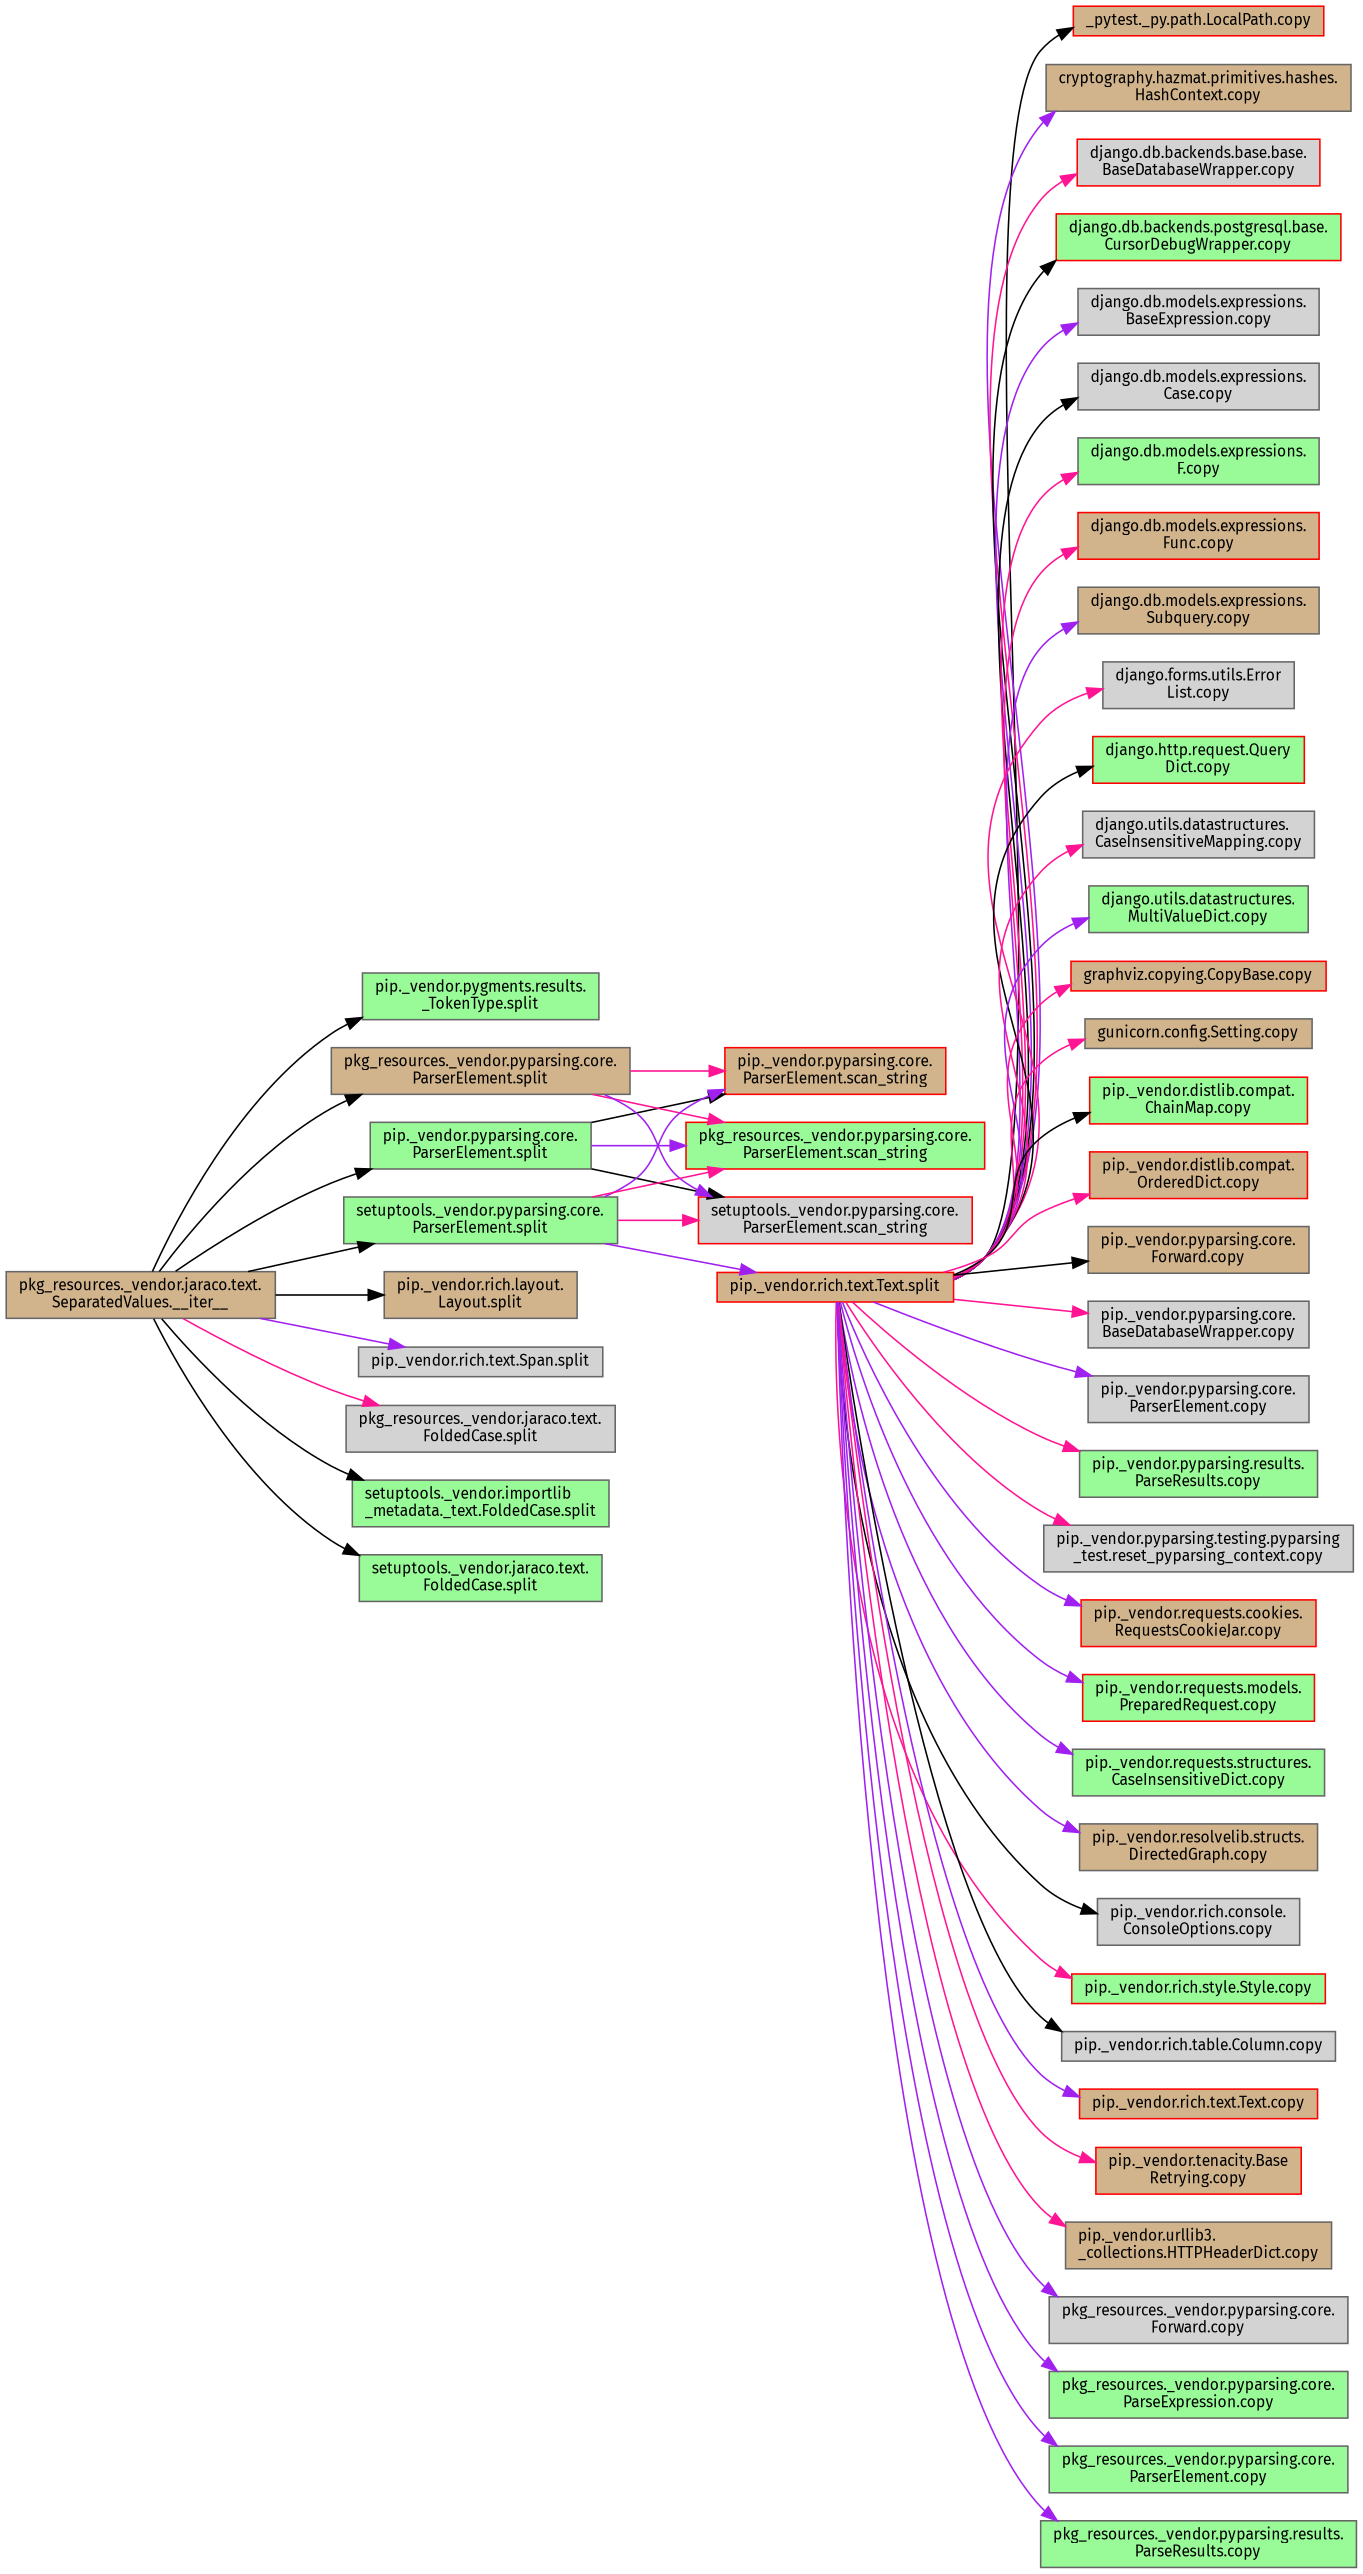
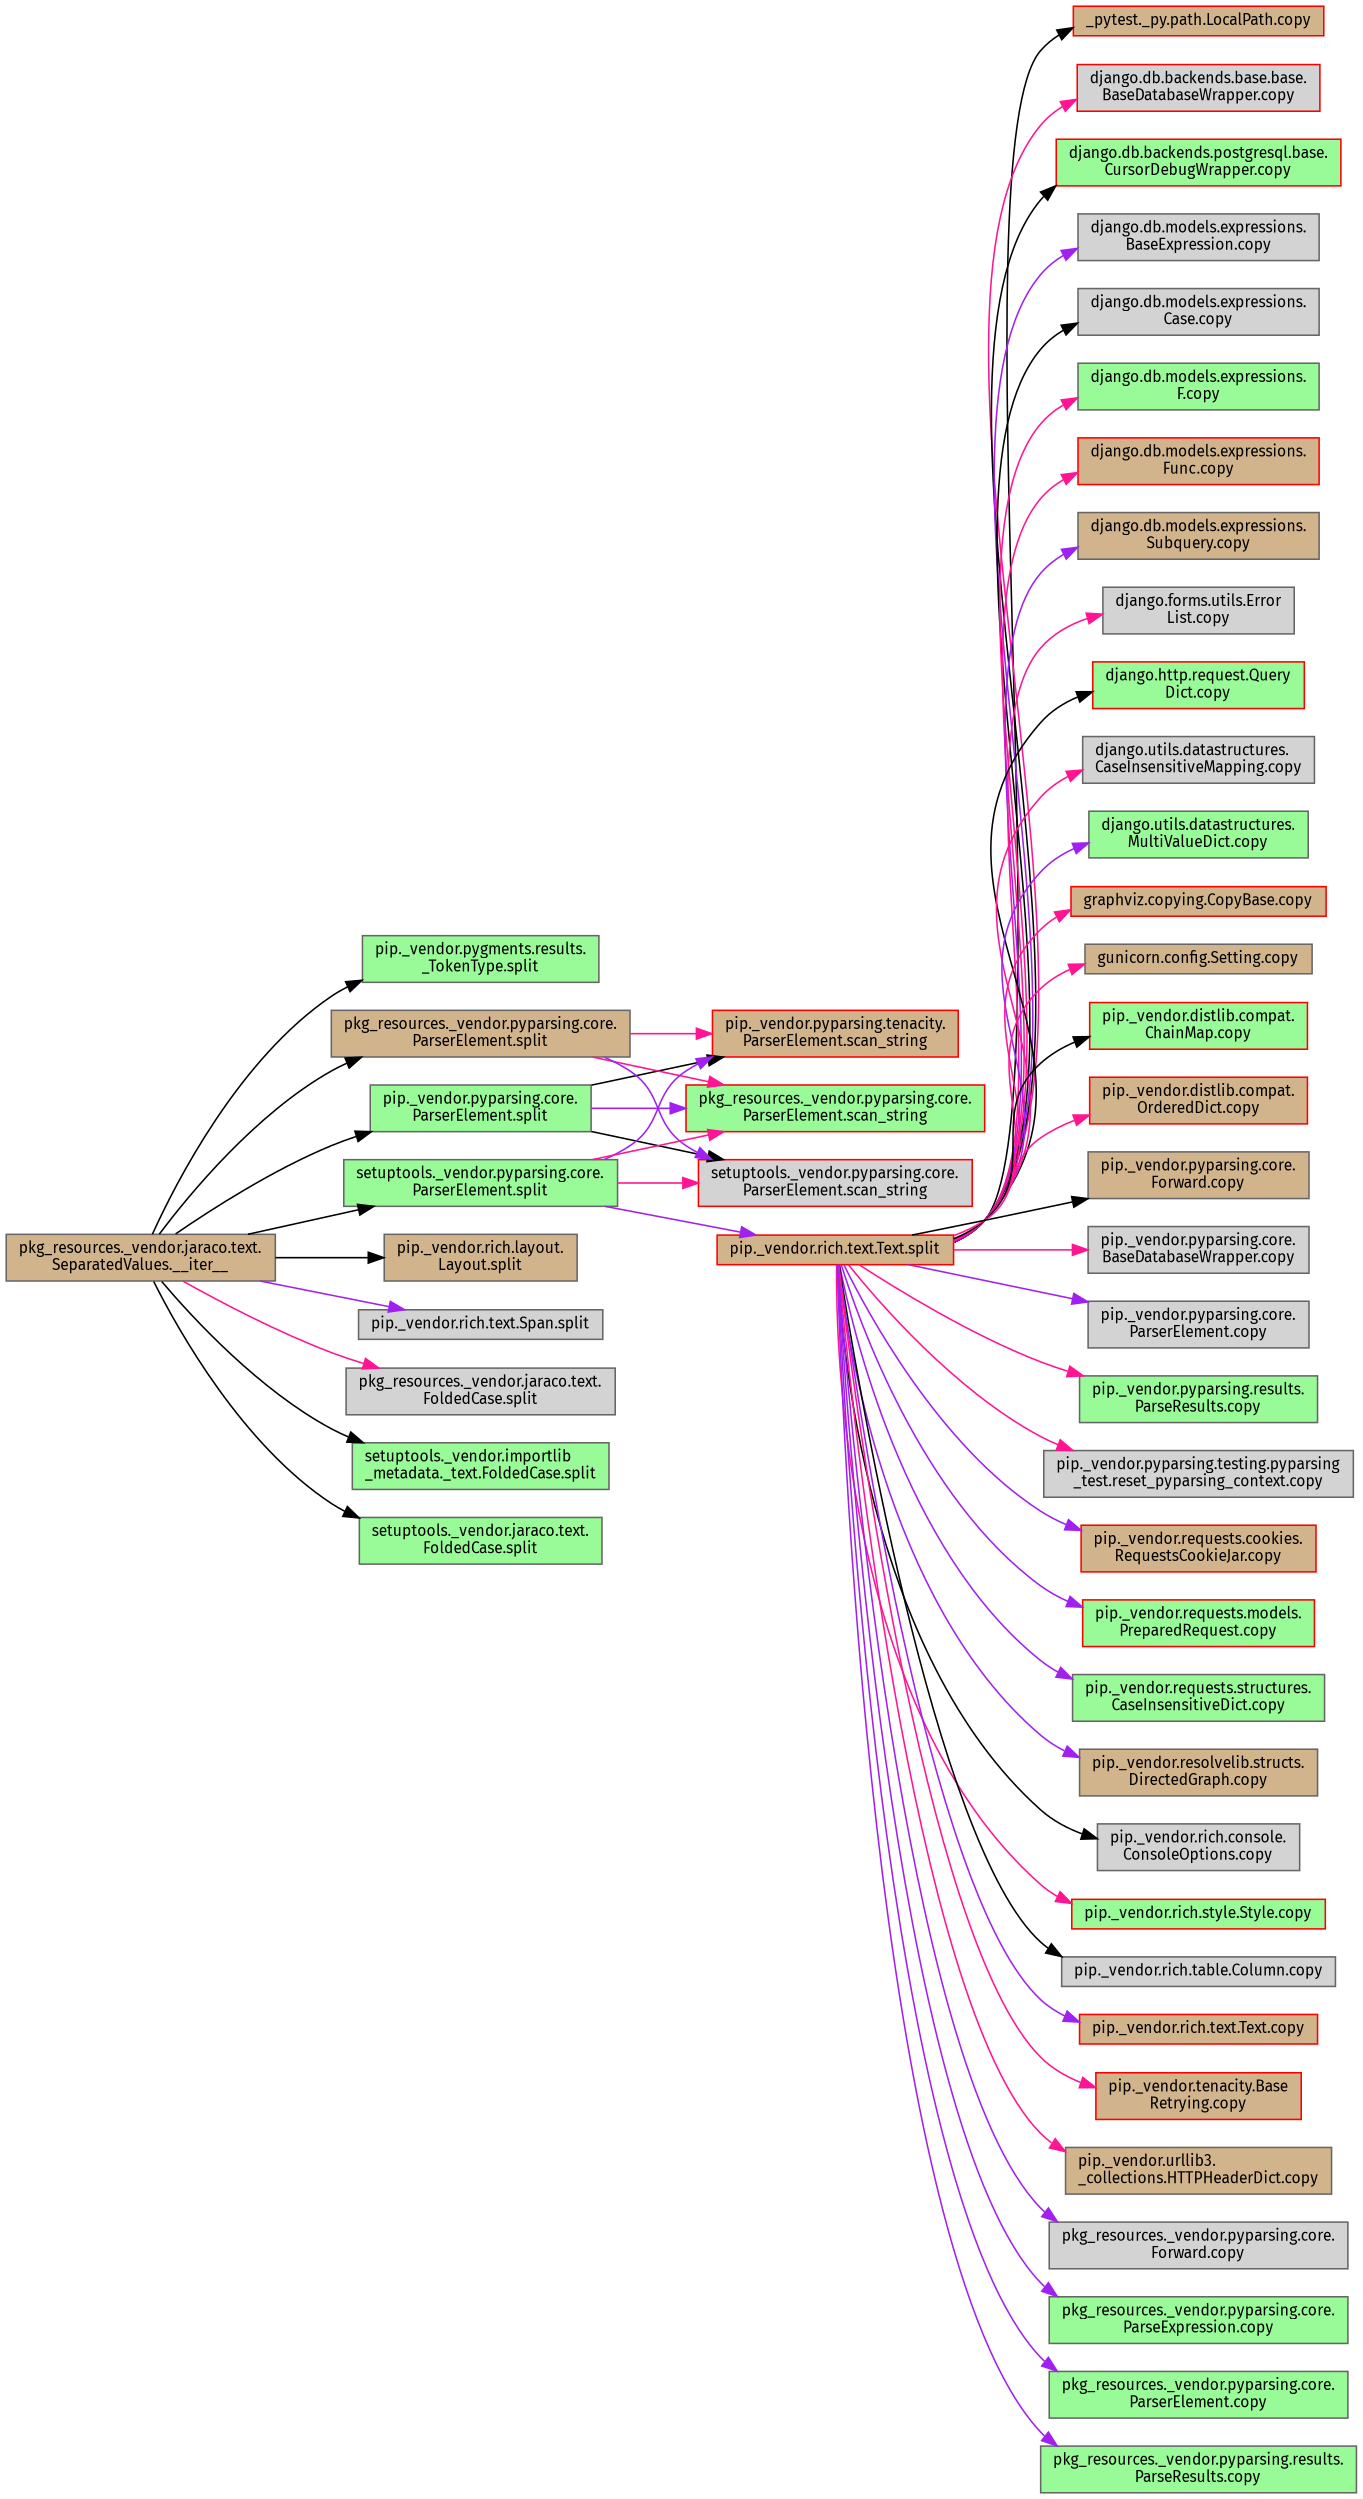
node "cryptography.hazmat.primitives.hashes. HashContext.copy": removed
node "pip._vendor.pyparsing.core. ParserElement.scan_string": label "pip._vendor.pyparsing.core. ParserElement.scan_string" -> "pip._vendor.pyparsing.tenacity. ParserElement.scan_string"
